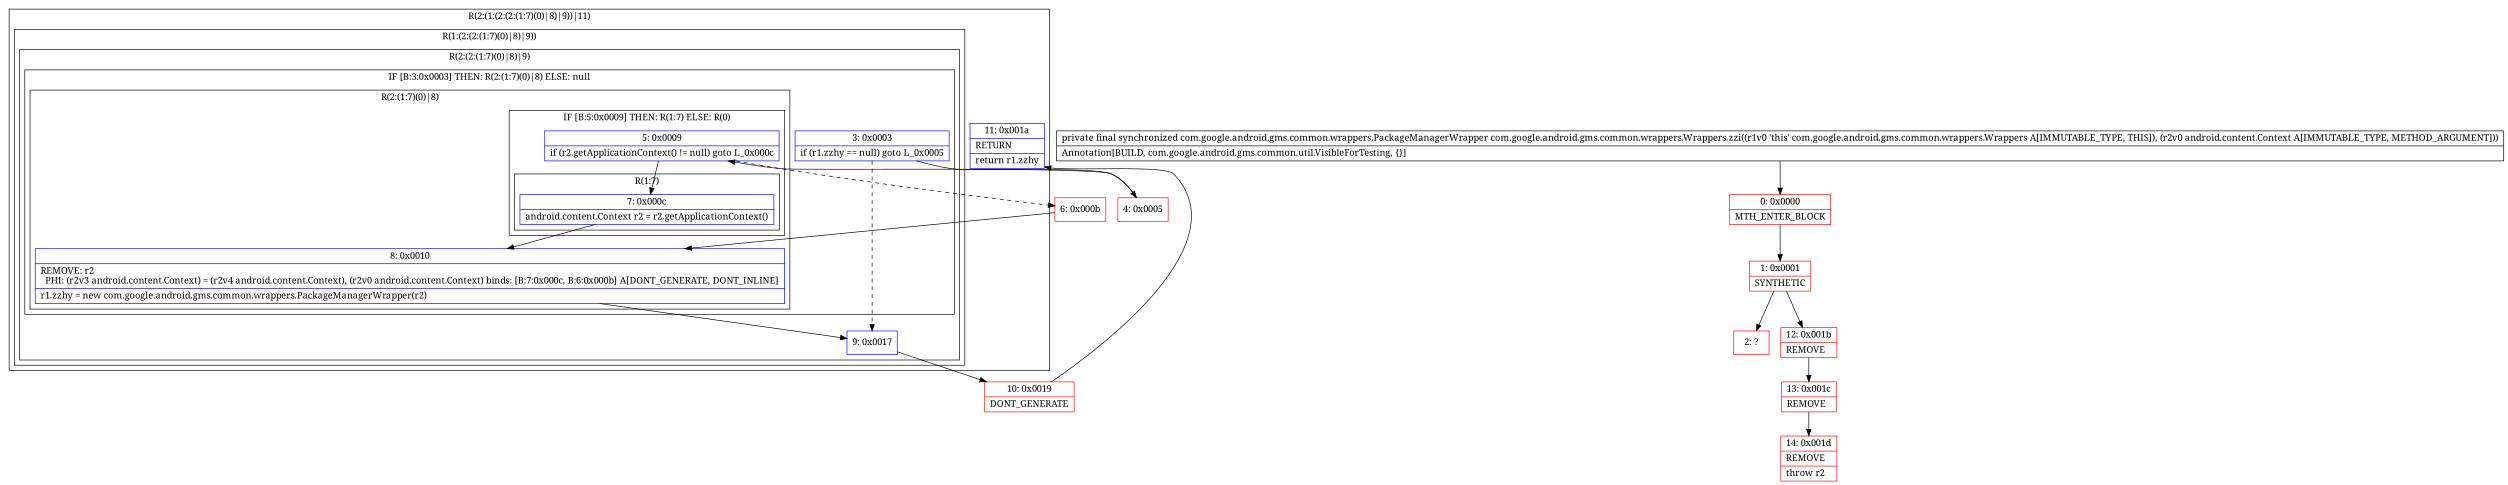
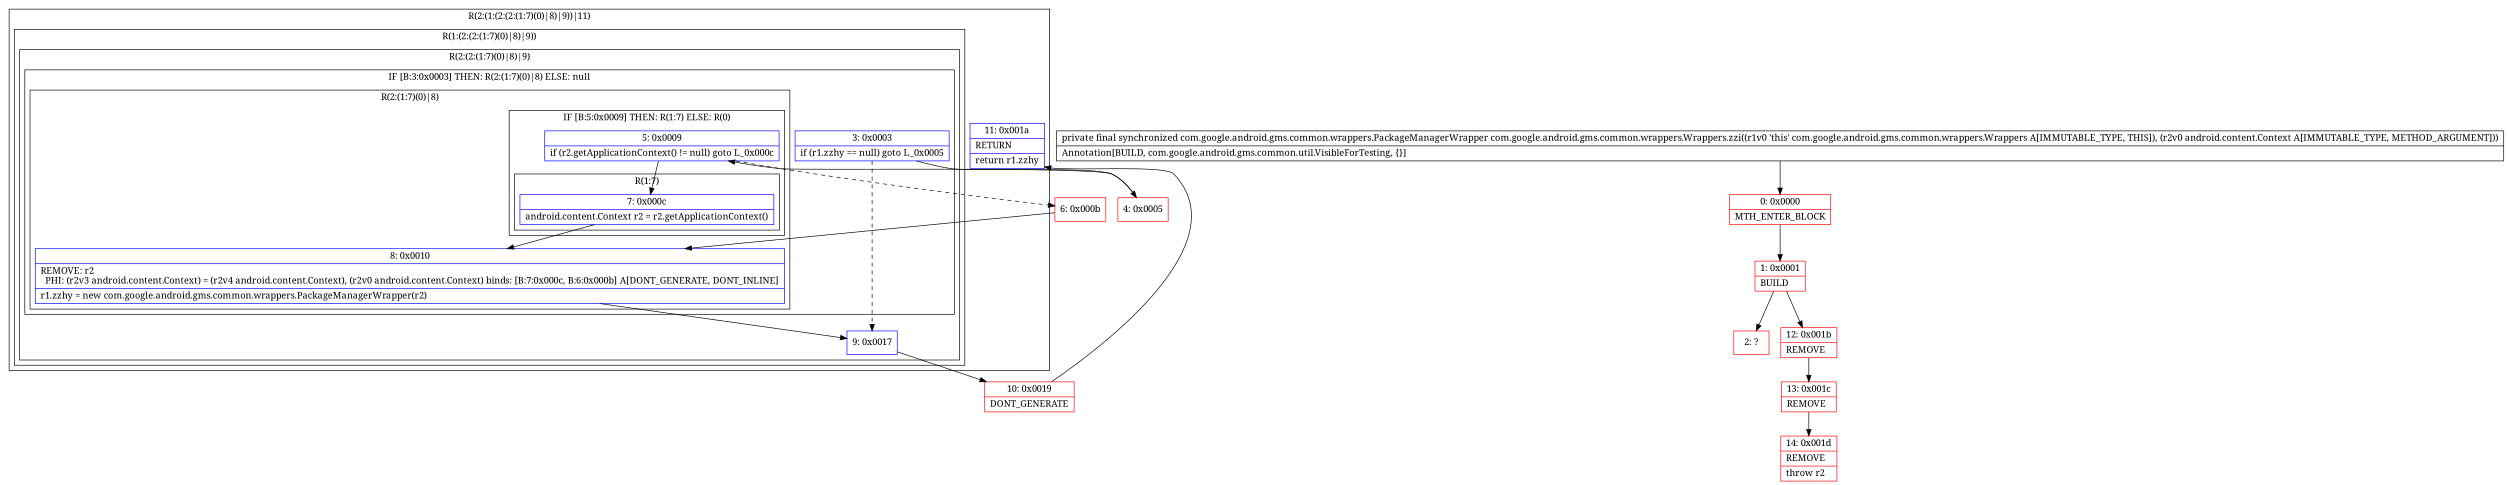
node "1: 0x0001": text "SYNTHETIC" -> "BUILD"
